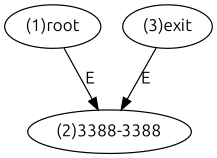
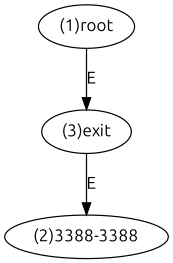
edge "(1)root" -> "(2)3388-3388": now "(1)root" -> "(3)exit"
